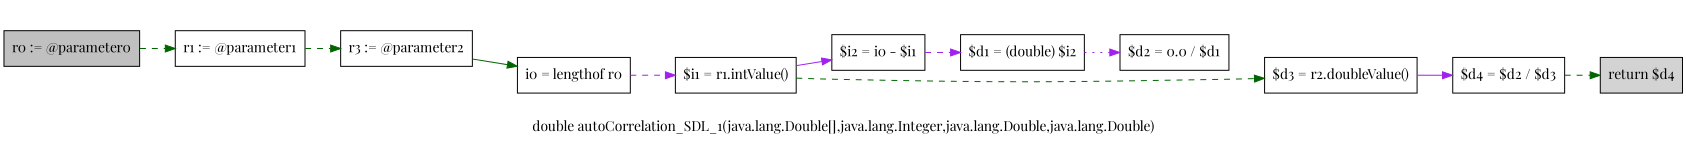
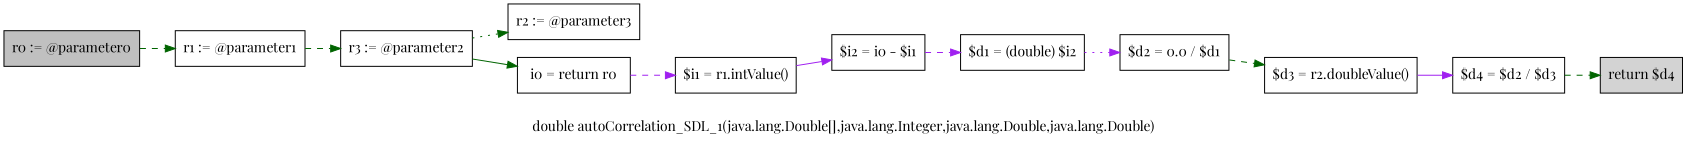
node "r2 := @parameter3": added
node "i0 = lengthof r0": label "i0 = lengthof r0" -> "i0 = return r0"
edge "$i1 = r1.intValue()" -> "$d3 = r2.doubleValue()": now "$d2 = 0.0 / $d1" -> "$d3 = r2.doubleValue()"
